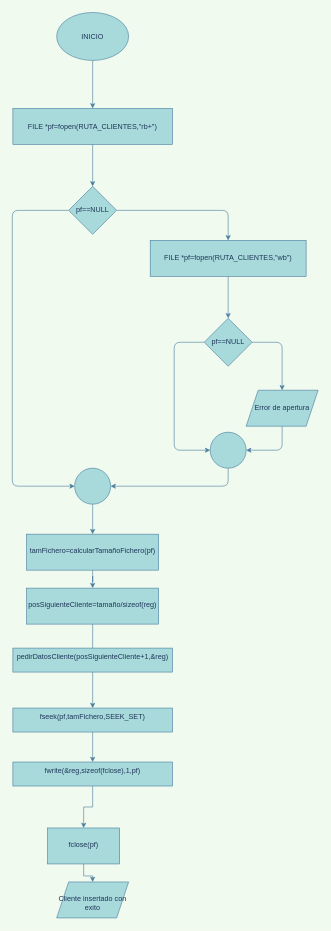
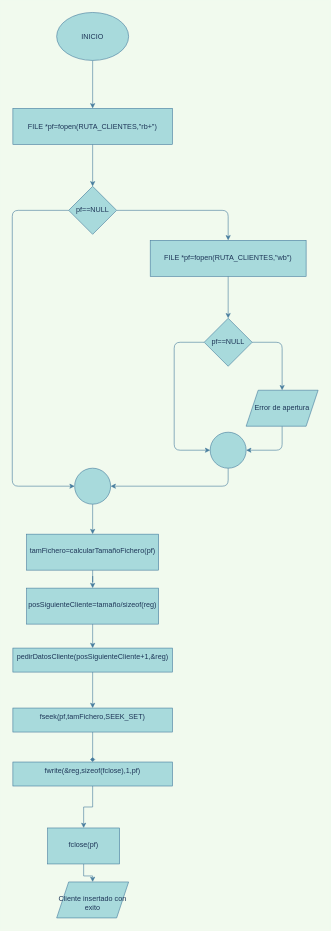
edge "posSiguienteCliente=tamaño/sizeof(reg)" -- "pedirDatosCliente(posSiguienteCliente+1,&reg)": arrowhead none -> classic
edge "fseek(pf,tamFichero,SEEK_SET)" -> "fwrite(&reg,sizeof(fclose),1,pf)": arrowhead classic -> diamond
